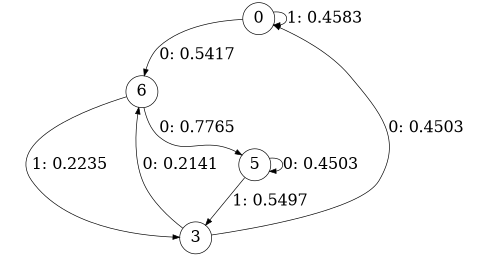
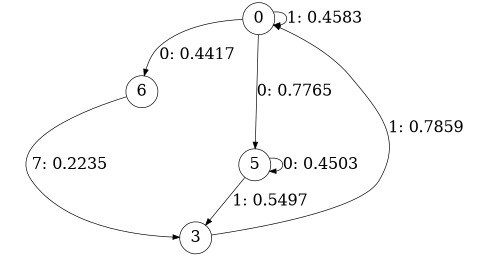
edge "0" -> "6": label "0: 0.5417   " -> "0: 0.4417   "
edge "3" -> "0": label "0: 0.4503   " -> "1: 0.7859   "
edge "6" -> "5": now "0" -> "5"
edge "6" -> "3": label "1: 0.2235   " -> "7: 0.2235   "
edge "3" -> "6": removed, label "0: 0.2141"
